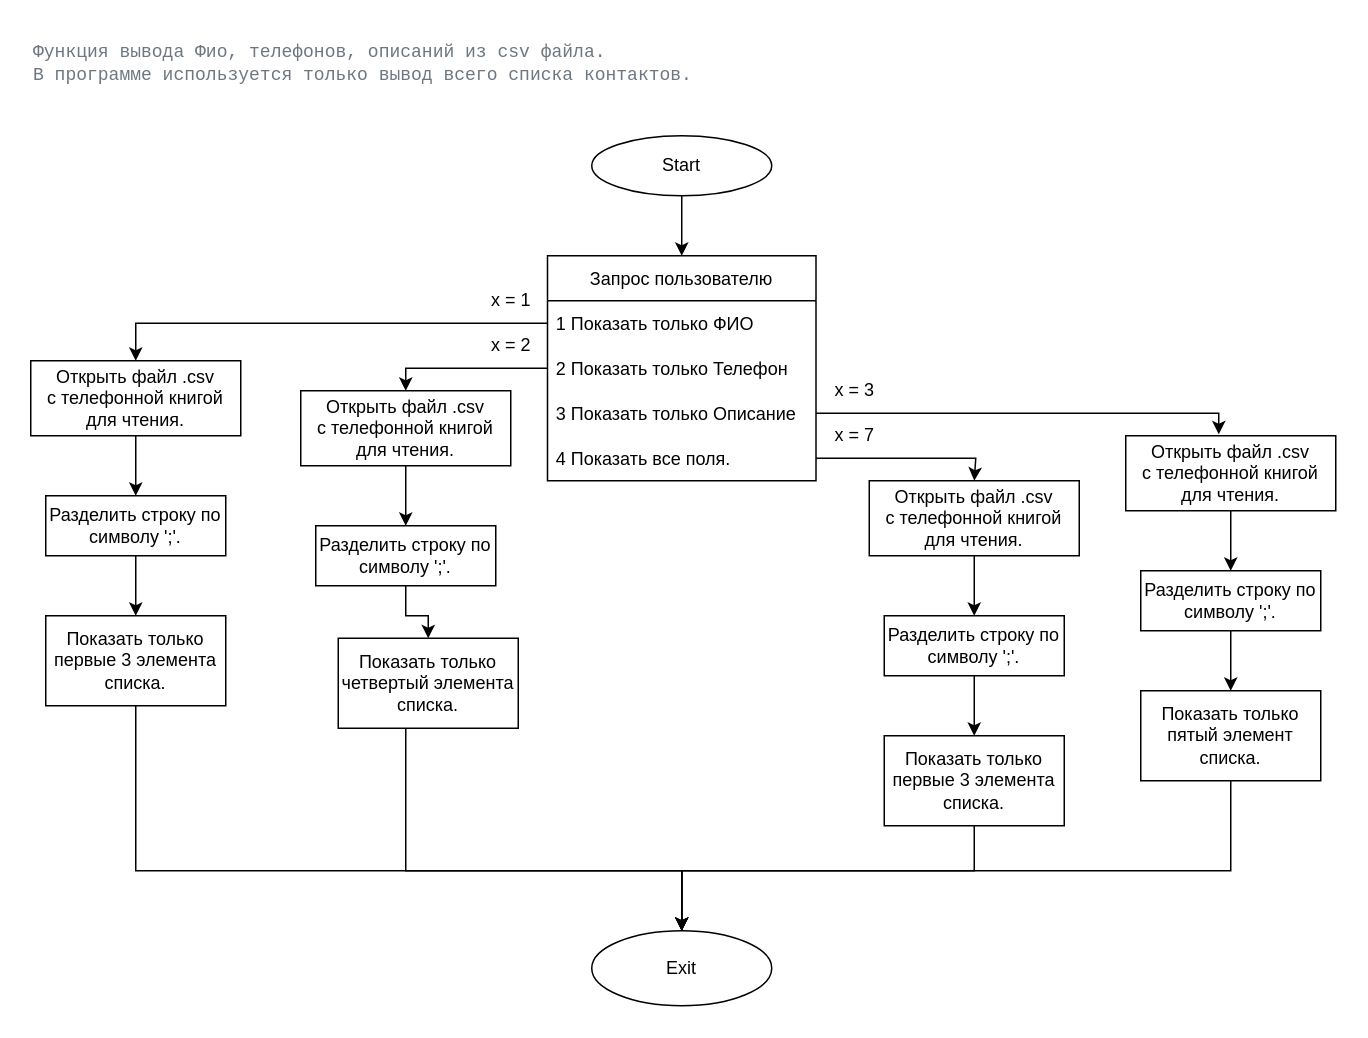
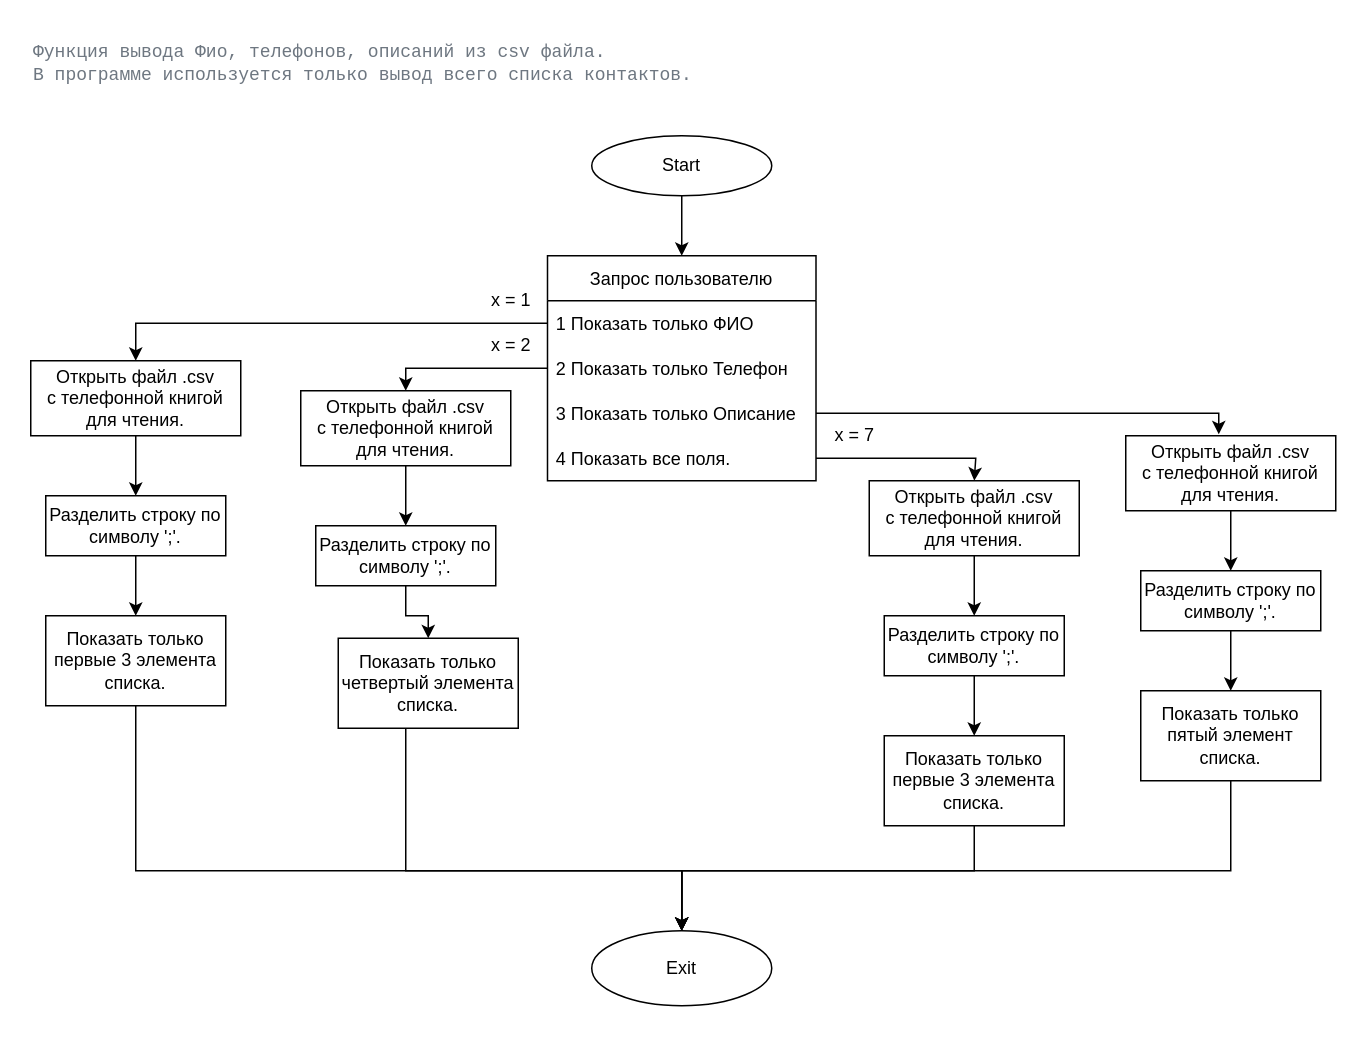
node "x = 3": removed
